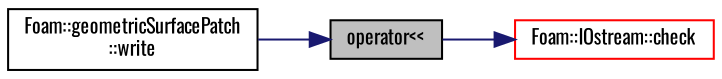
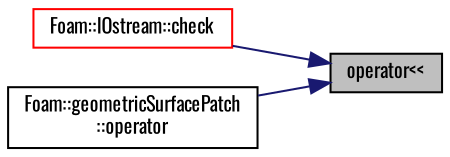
node "Foam::geometricSurfacePatch ::write": label "Foam::geometricSurfacePatch ::write" -> "Foam::geometricSurfacePatch ::operator"
edge "operator<<" -> "Foam::IOstream::check": reversed
